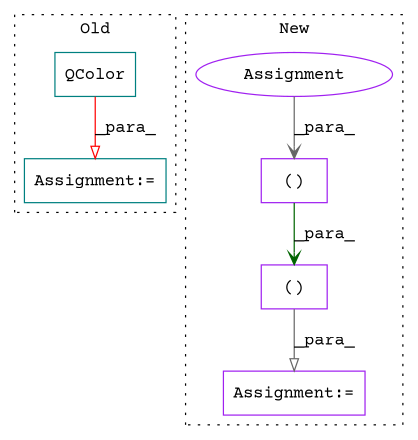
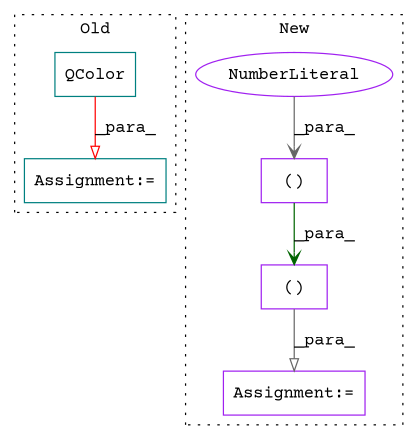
node "Assignment": label "Assignment" -> "NumberLiteral"
